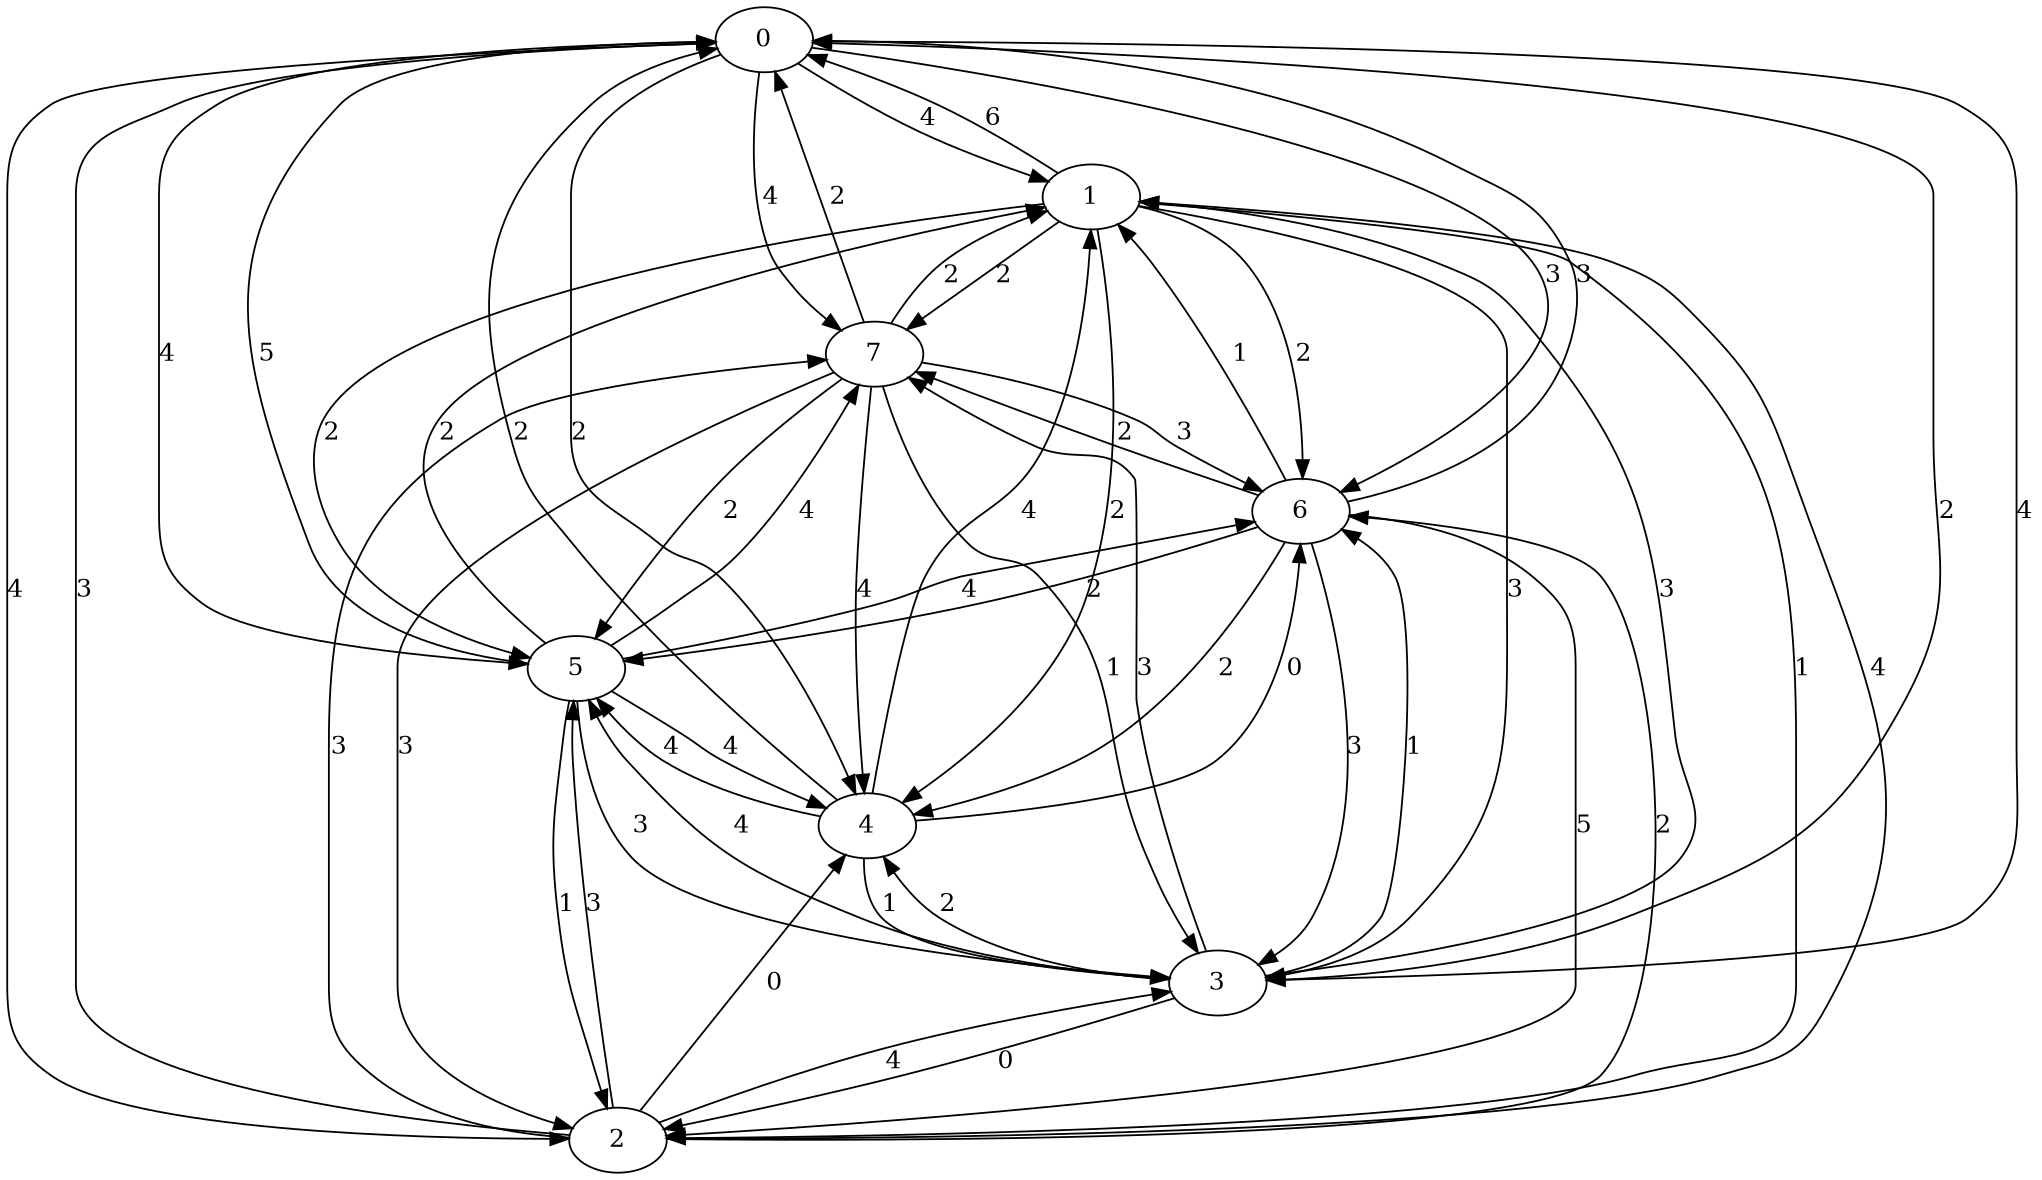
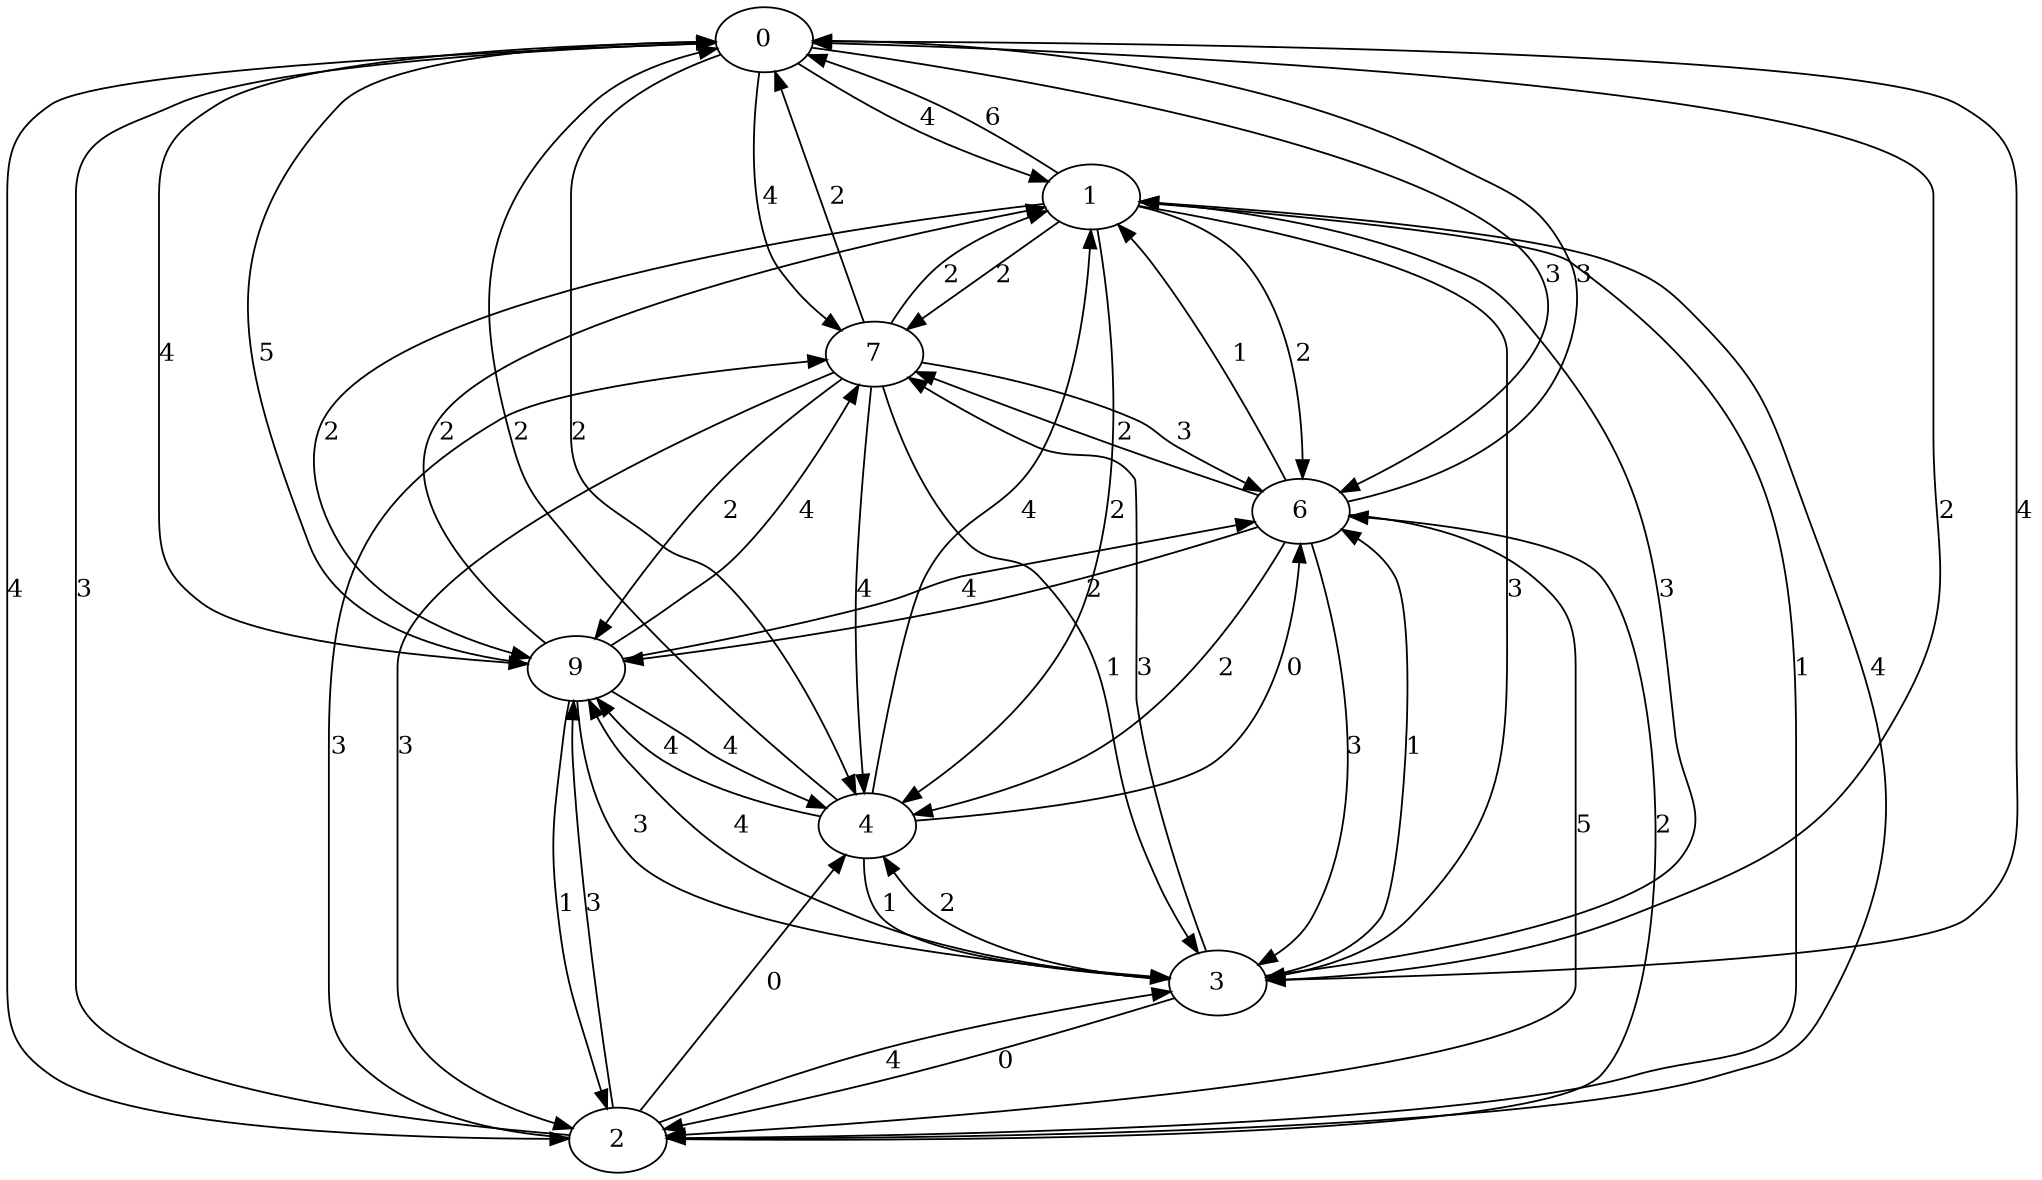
node "5": label "5" -> "9"
